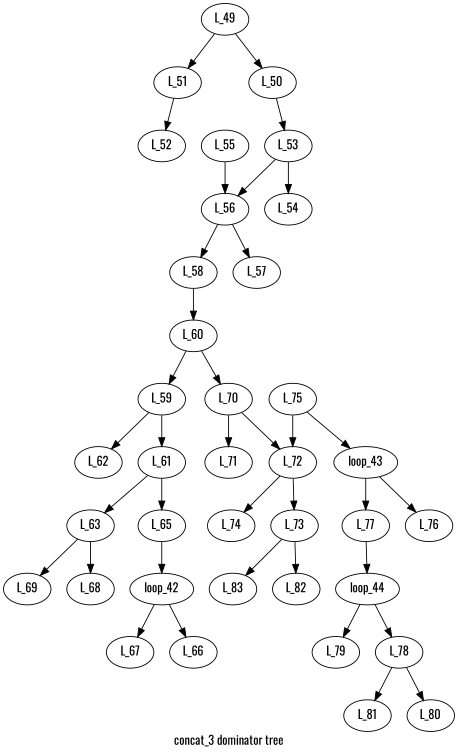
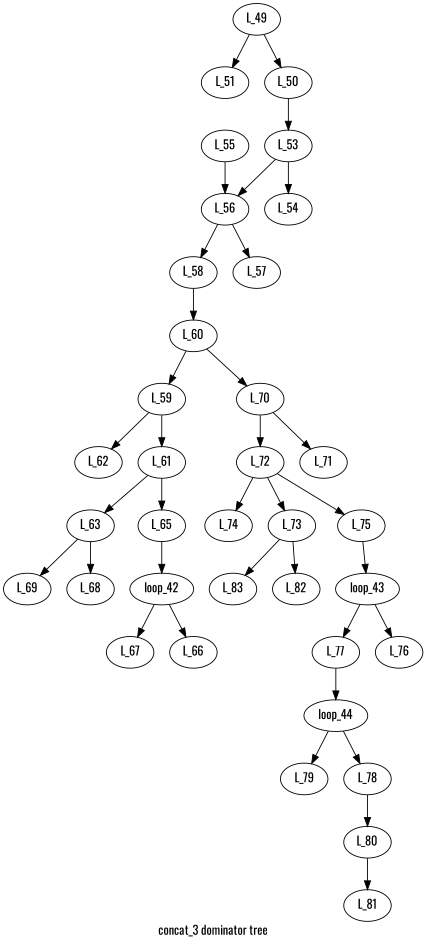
node "L_52": removed
edge "L_75" -> "L_72": reversed
edge "L_78" -> "L_81": now "L_80" -> "L_81"
